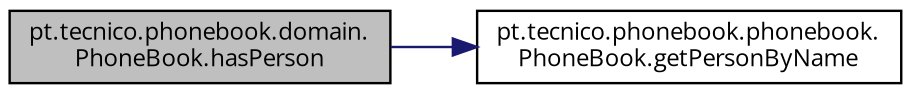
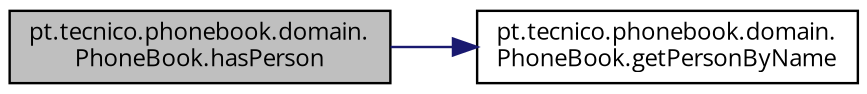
node "pt.tecnico.phonebook.phonebook. PhoneBook.getPersonByName": label "pt.tecnico.phonebook.phonebook. PhoneBook.getPersonByName" -> "pt.tecnico.phonebook.domain. PhoneBook.getPersonByName"
